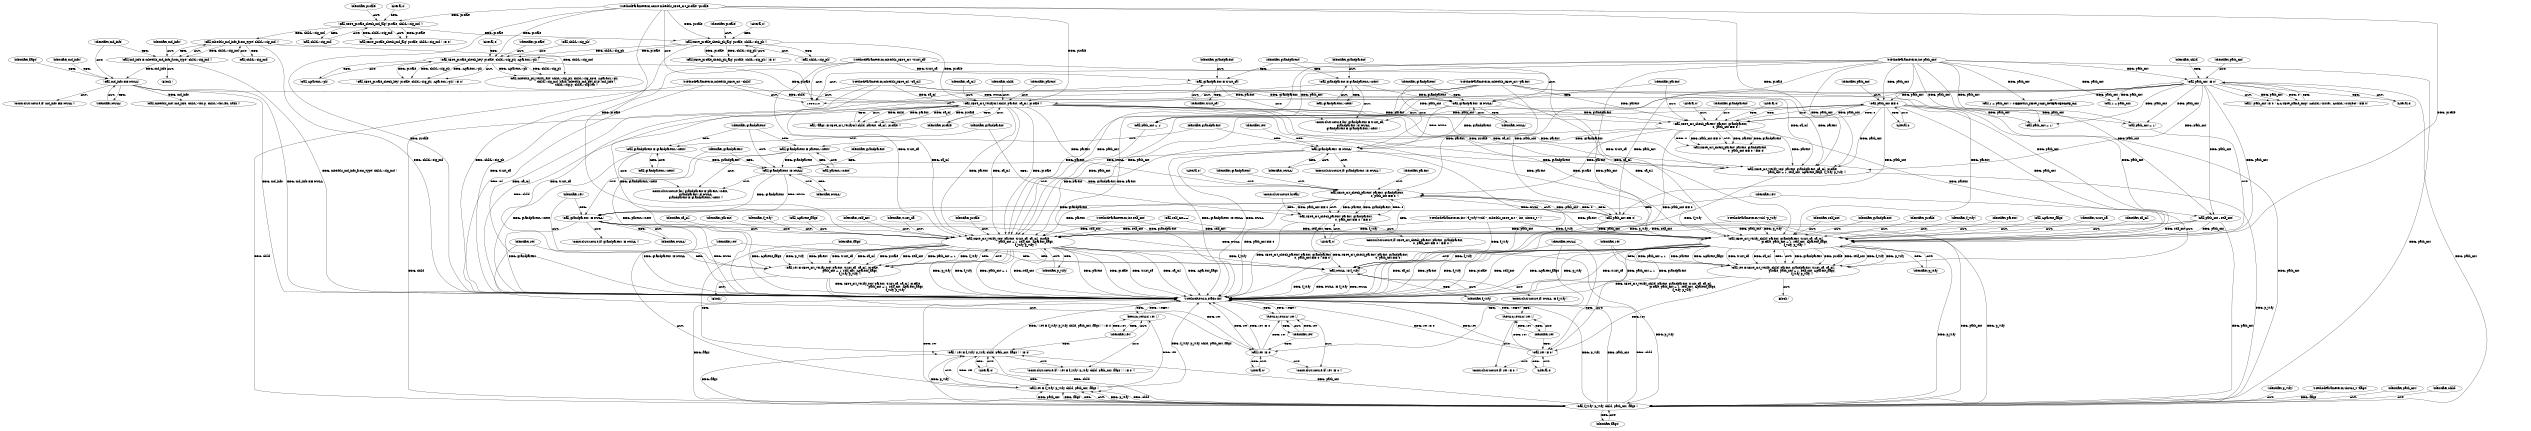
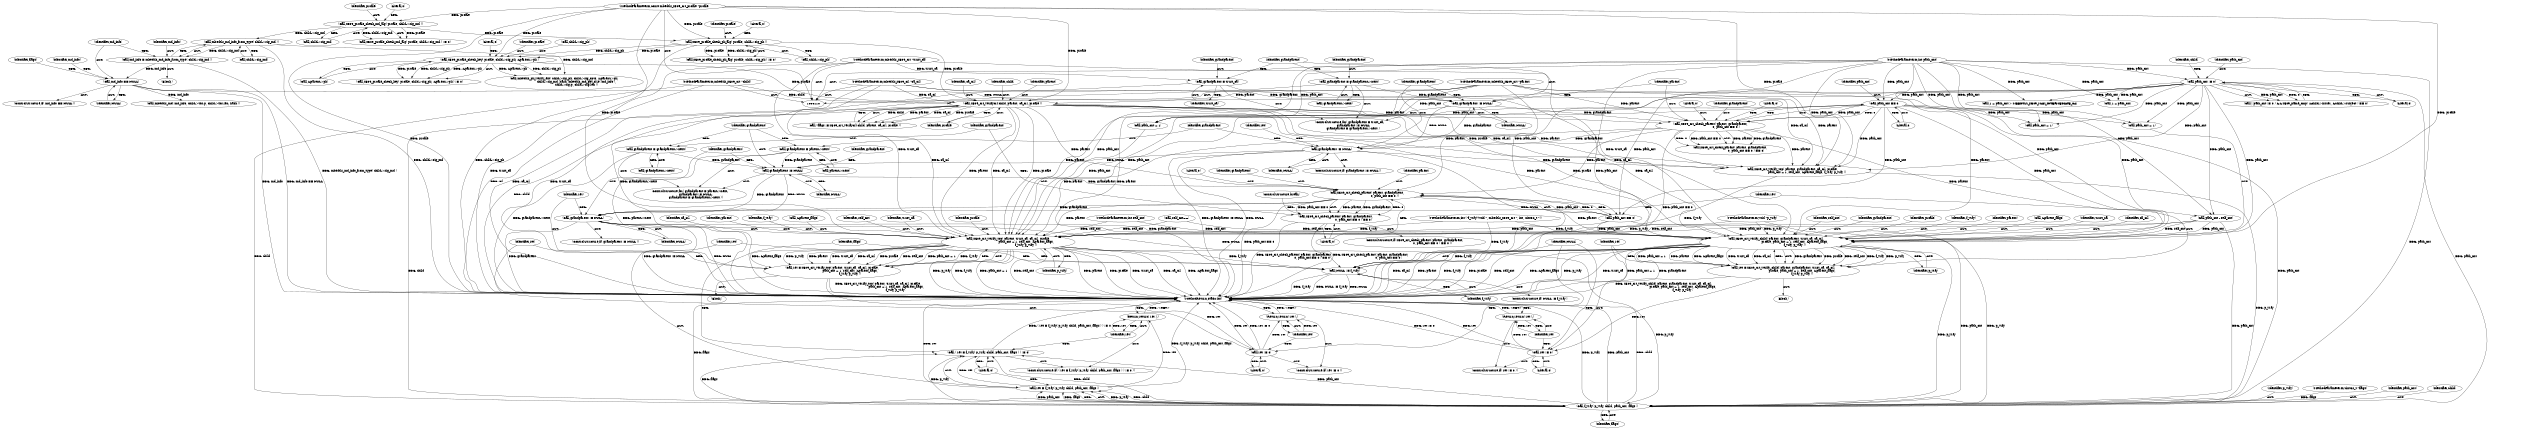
edge "(MethodParameterIn,int path_cnt)" -> "(Call,path_cnt - self_cnt)": label "DDG: path_cnt" -> "CFG: path_cnt"
